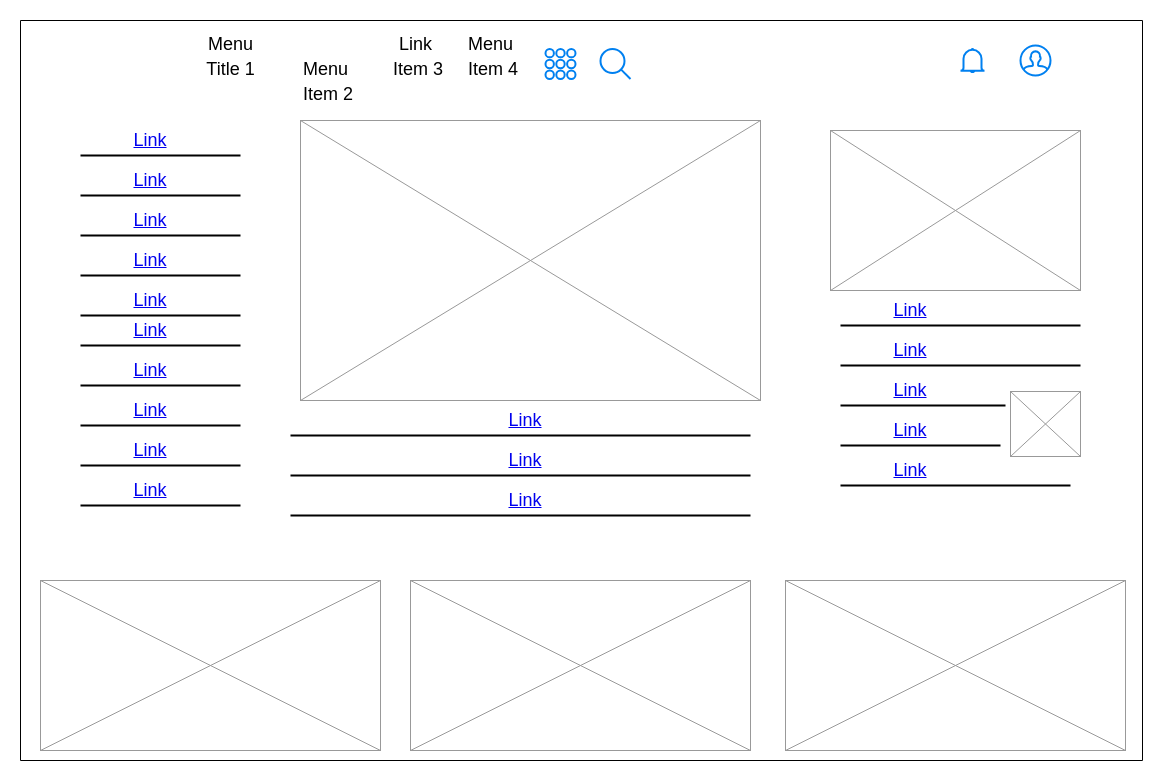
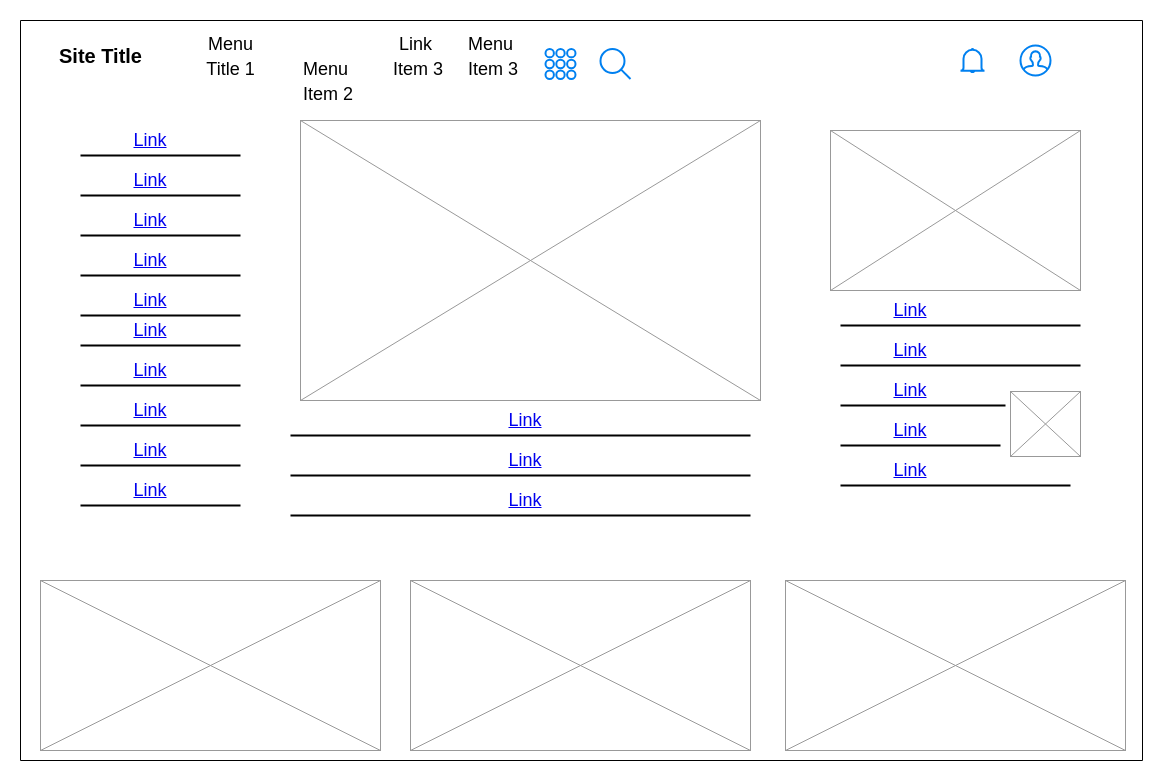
node "Site Title": added
node "Menu Item 4": label "Menu Item 4" -> "Menu Item 3"
